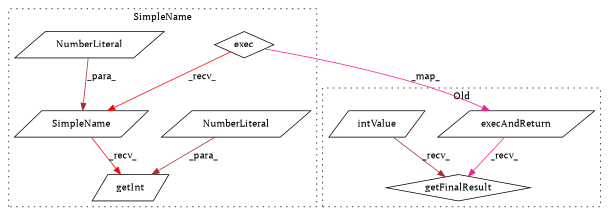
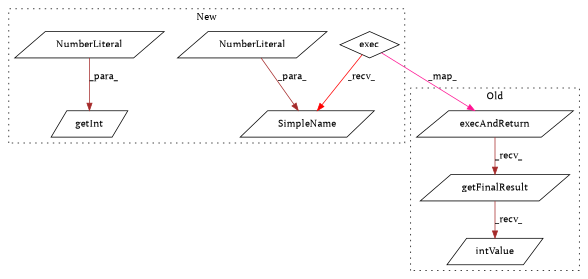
cluster "SimpleName": label "SimpleName" -> "New"
edge "SimpleName" -> "getInt": removed, label "_recv_"
edge "execAndReturn" -> "getFinalResult": color deeppink -> brown
edge "intValue" -> "getFinalResult": reversed
node "getFinalResult": shape diamond -> parallelogram
